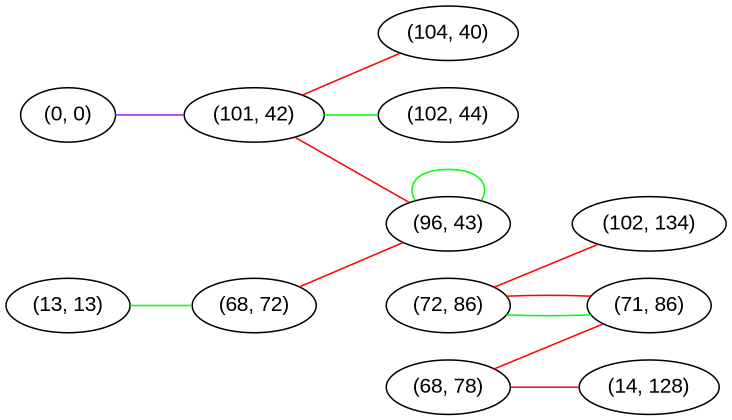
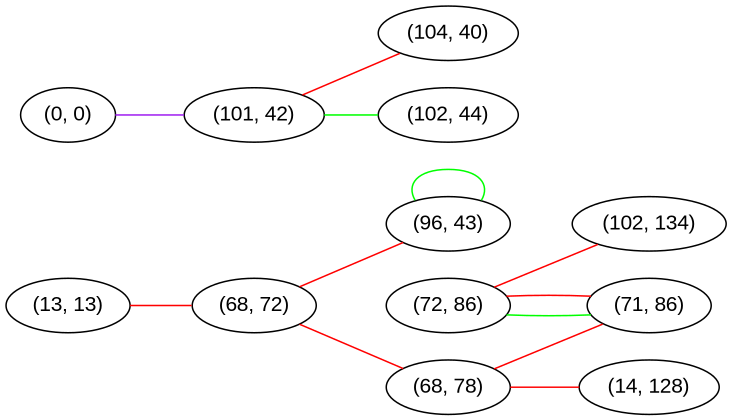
edge "(101, 42)" -- "(96, 43)": removed
edge "(13, 13)" -- "(68, 72)": color green -> red
edge "(68, 72)" -- "(68, 78)": added
